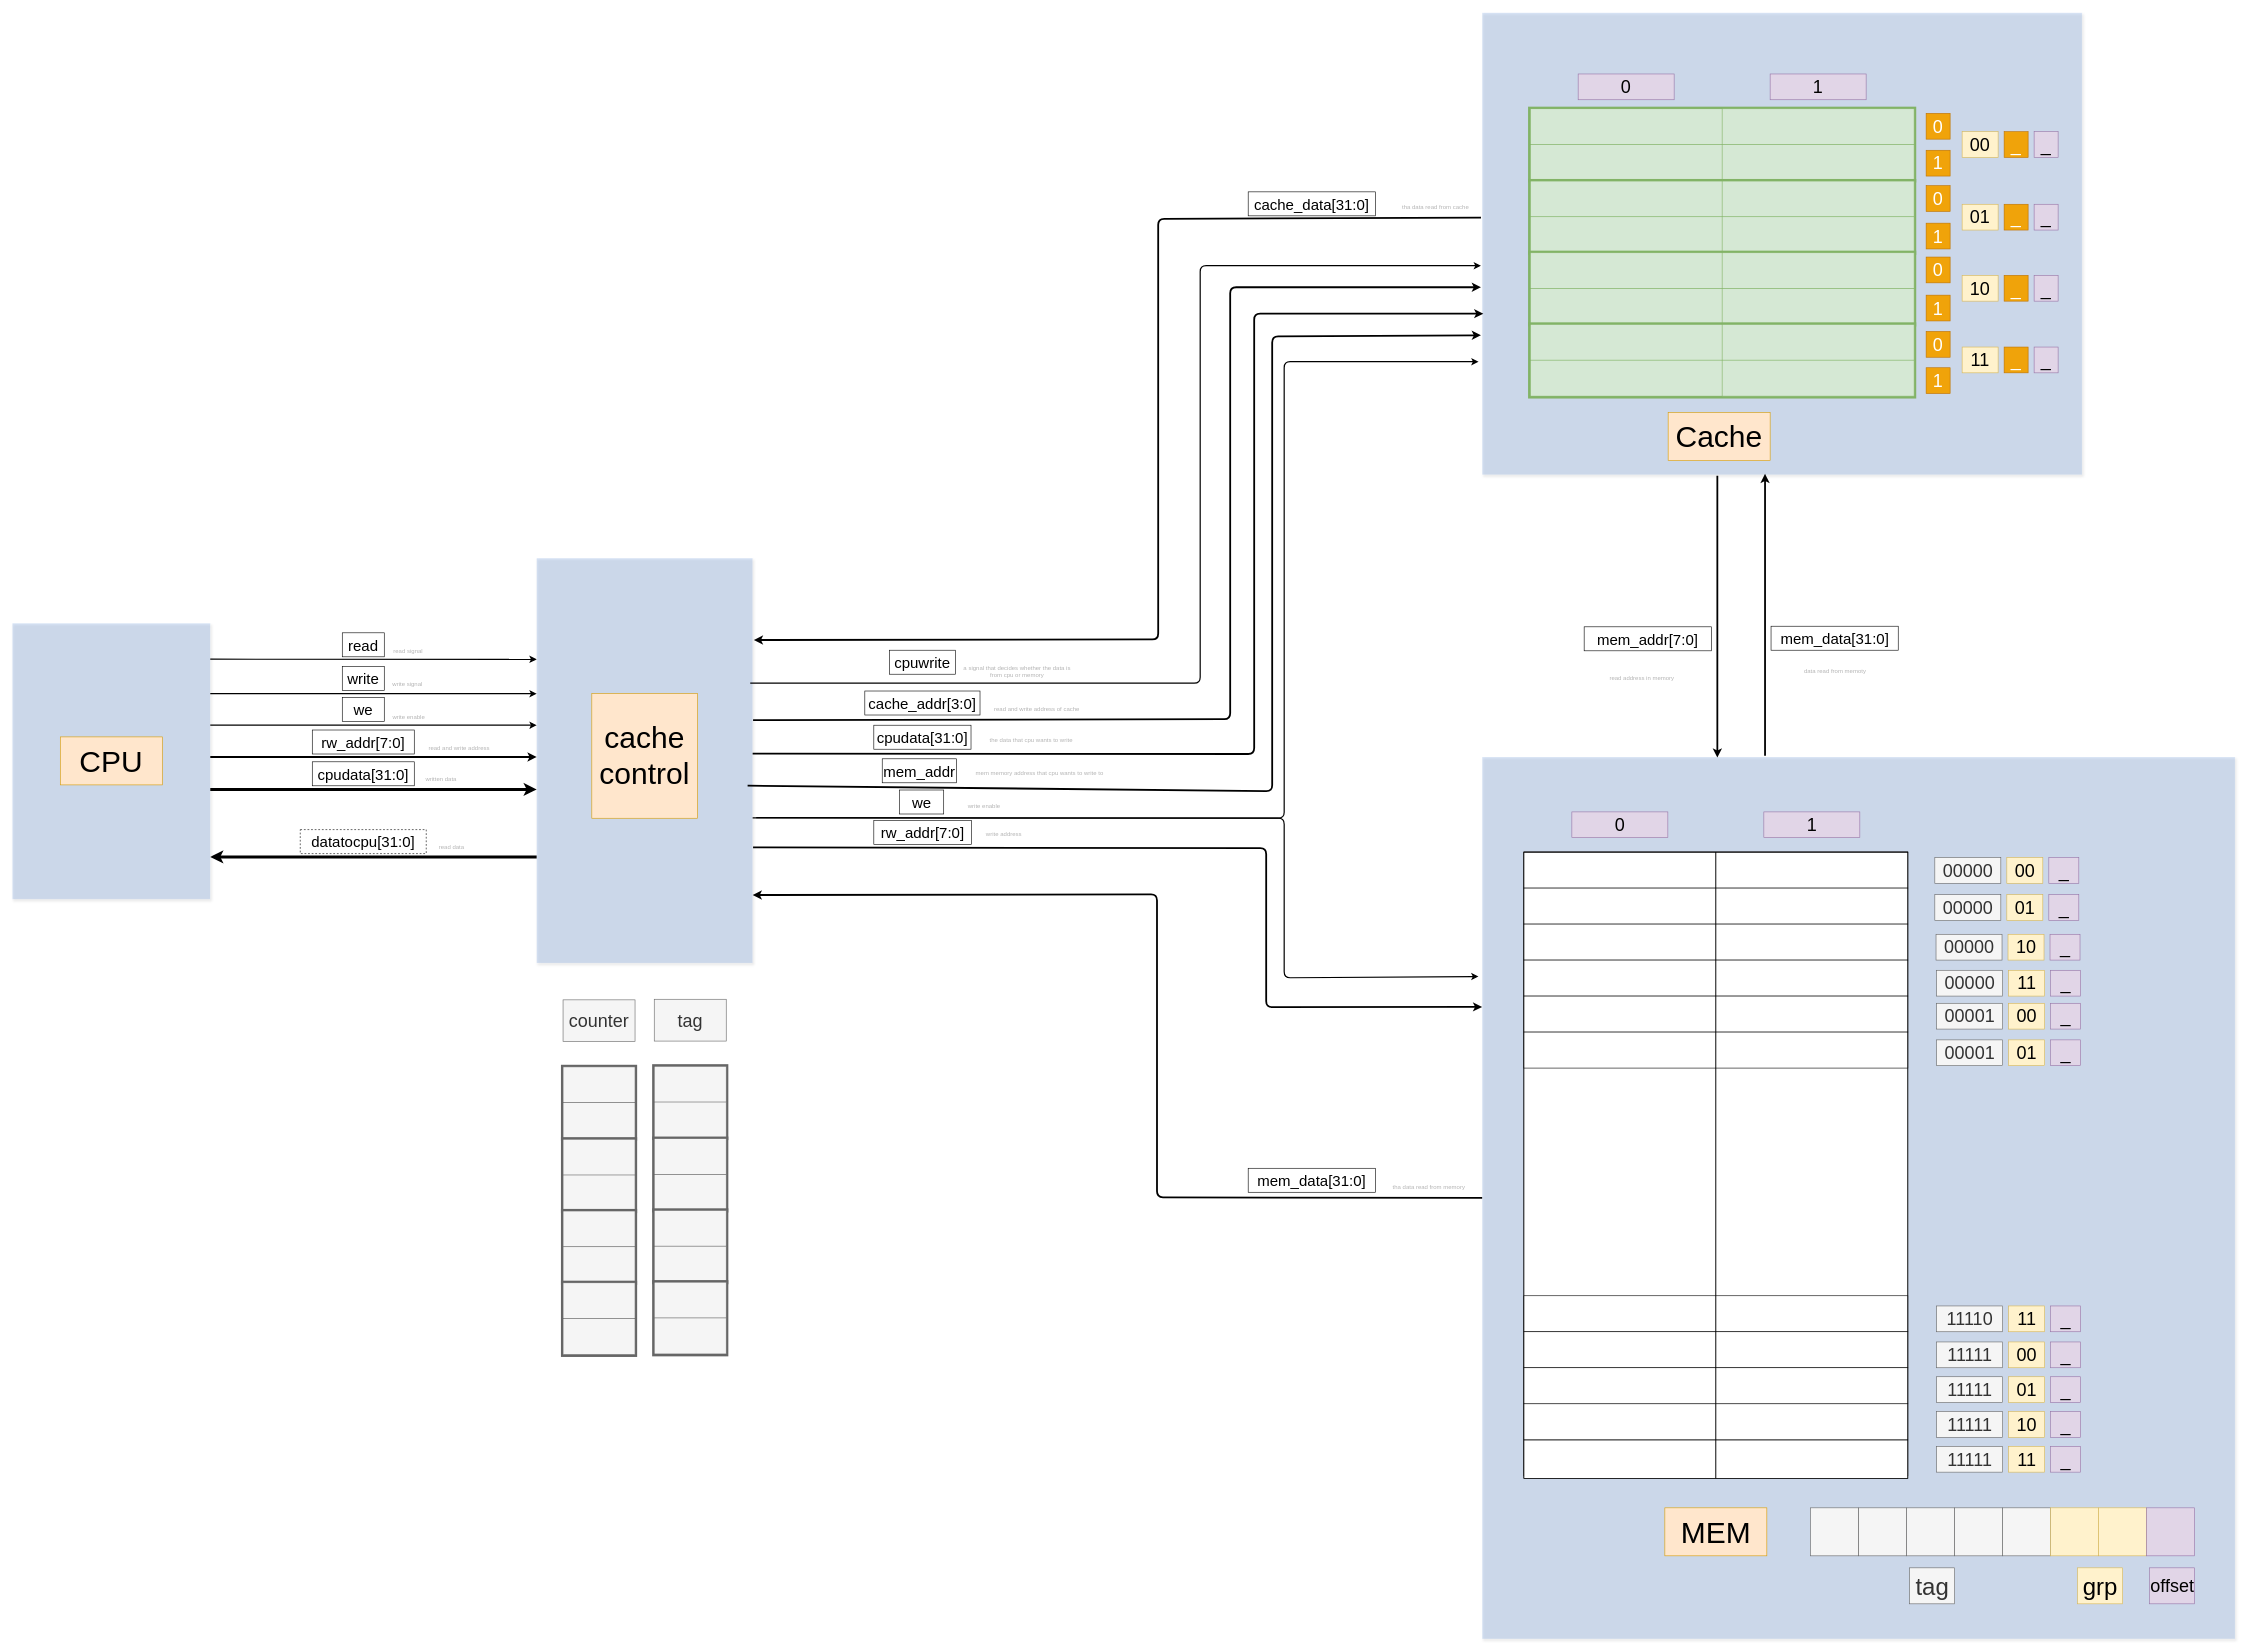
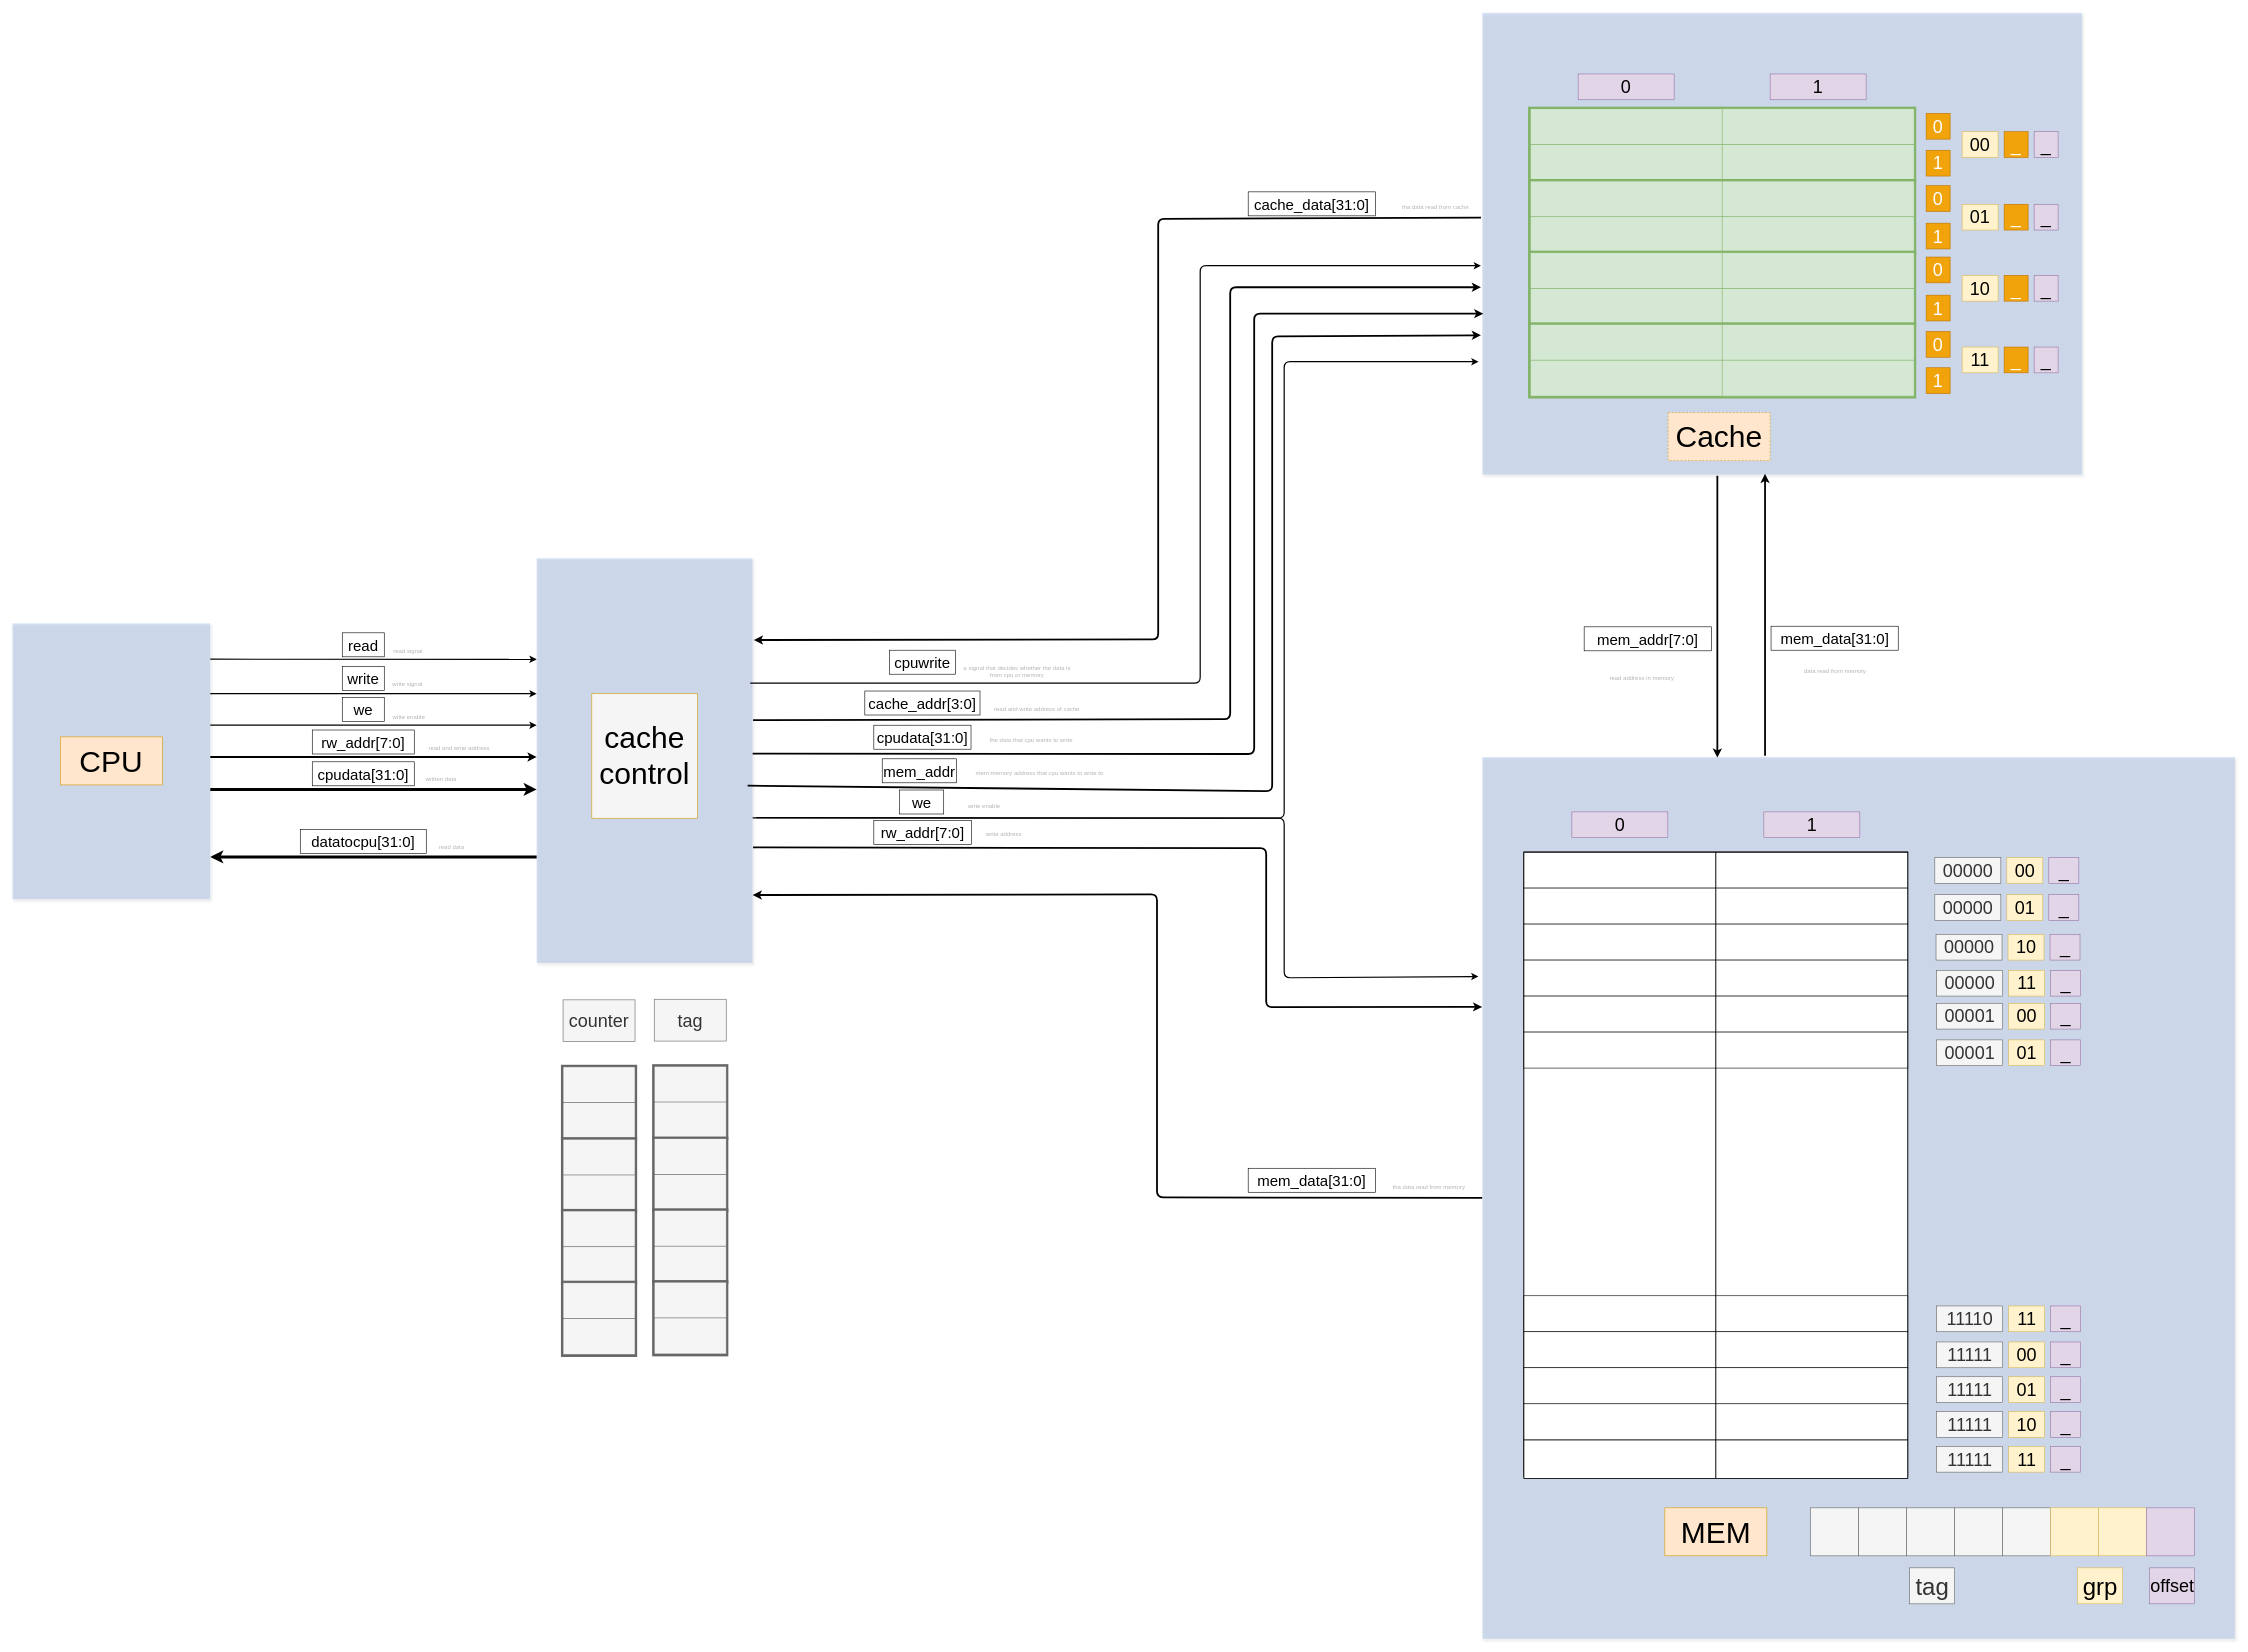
node "Cache": style solid -> dashed
node "cache control": fillcolor #ffe6cc -> #f5f5f5
node "datatocpu[31:0]": style dashed -> solid
